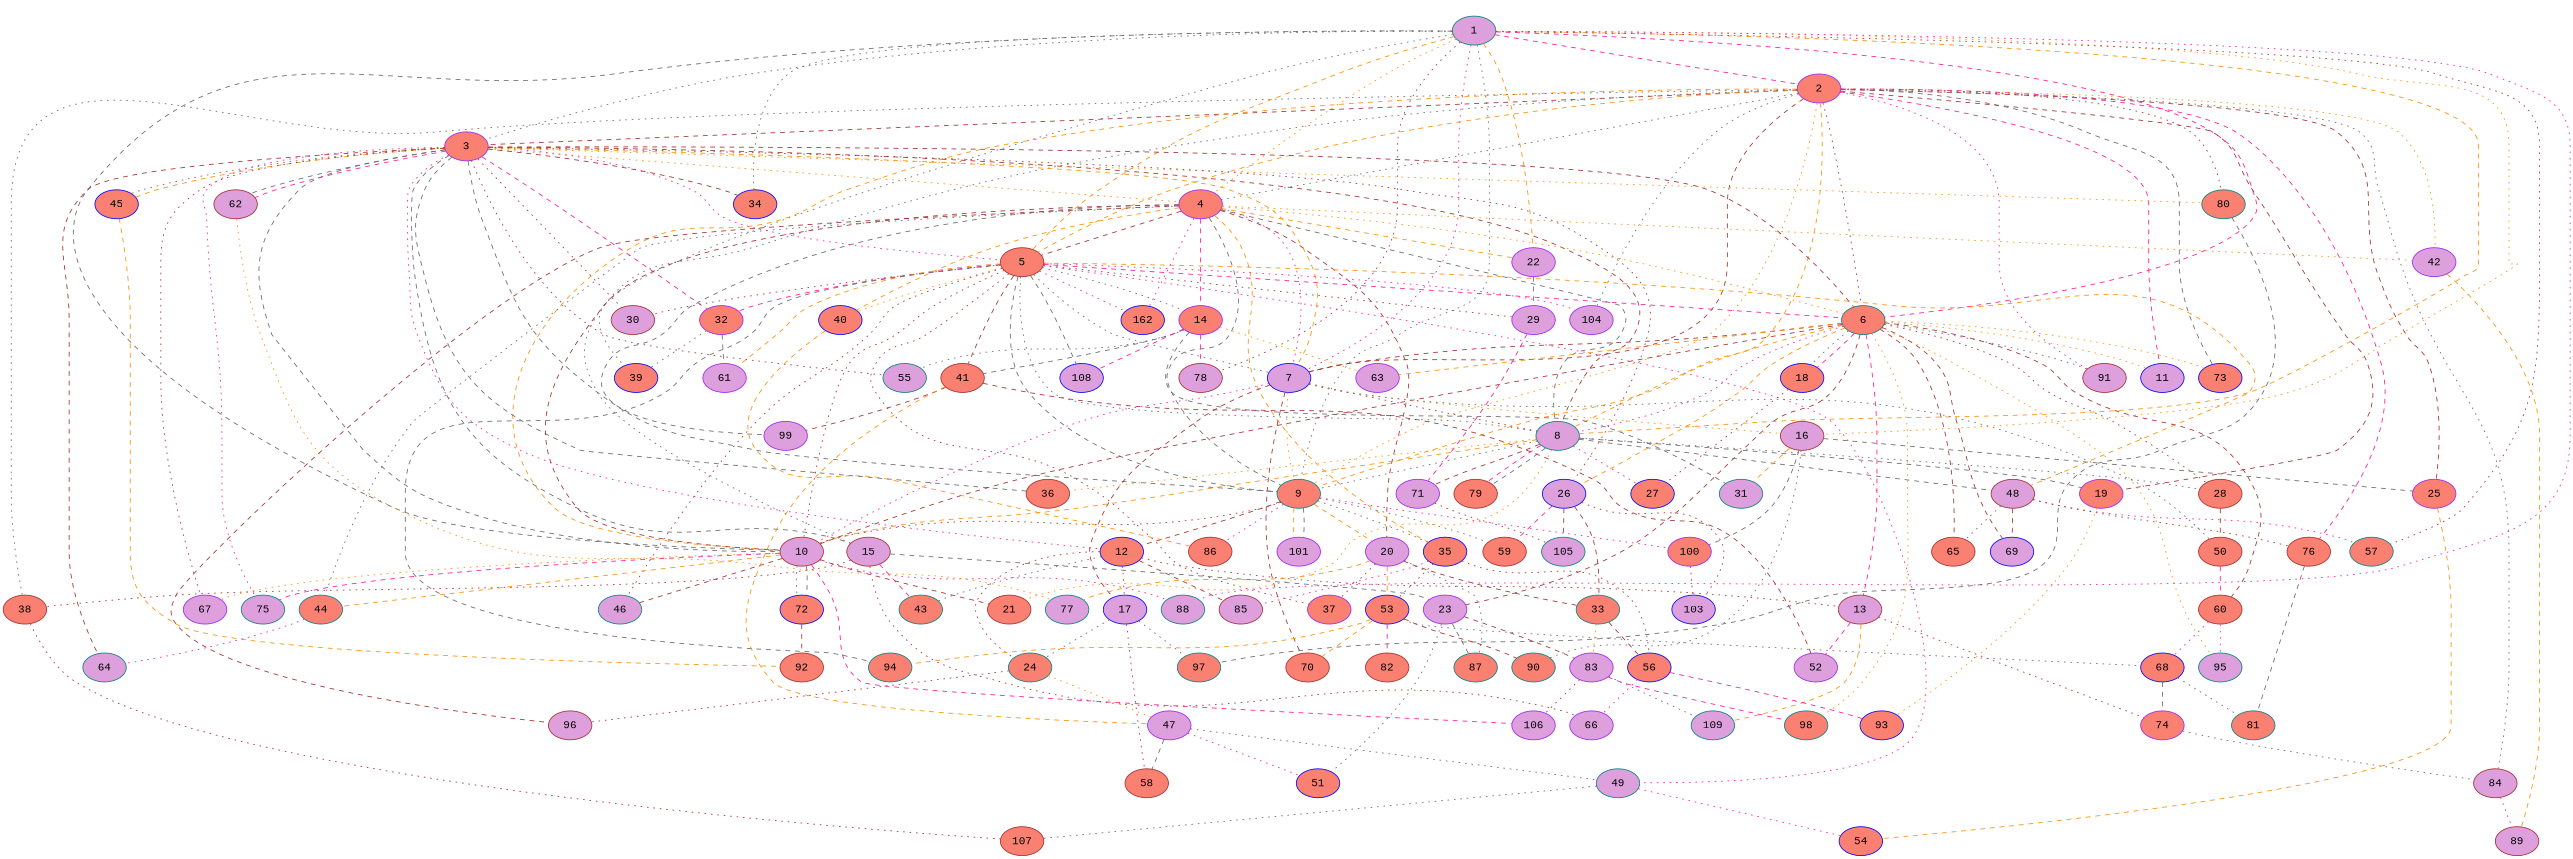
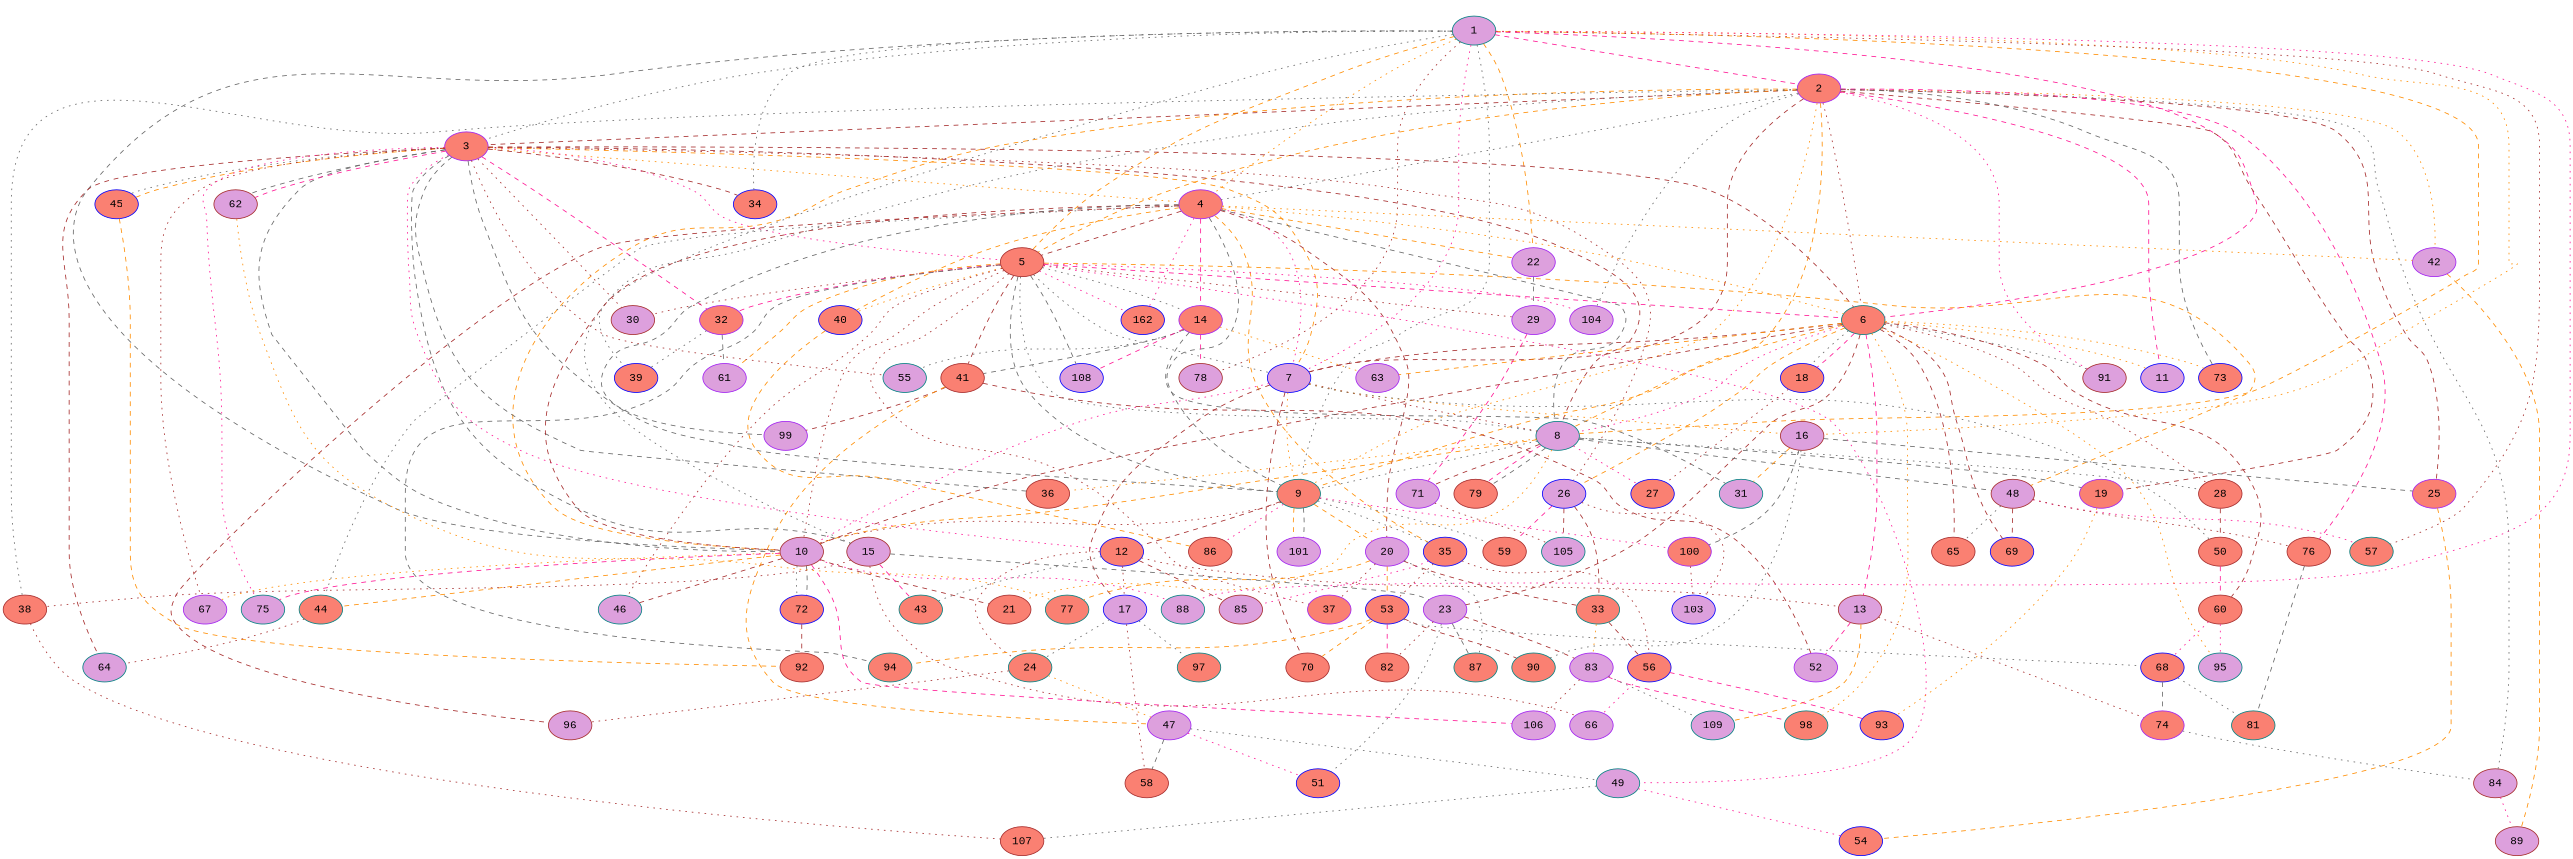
node "80": removed
node "69": fillcolor plum -> salmon
node "77": fillcolor plum -> salmon
edge "23" -- "82": added
edge "44" -- "64": color deeppink -> brown
